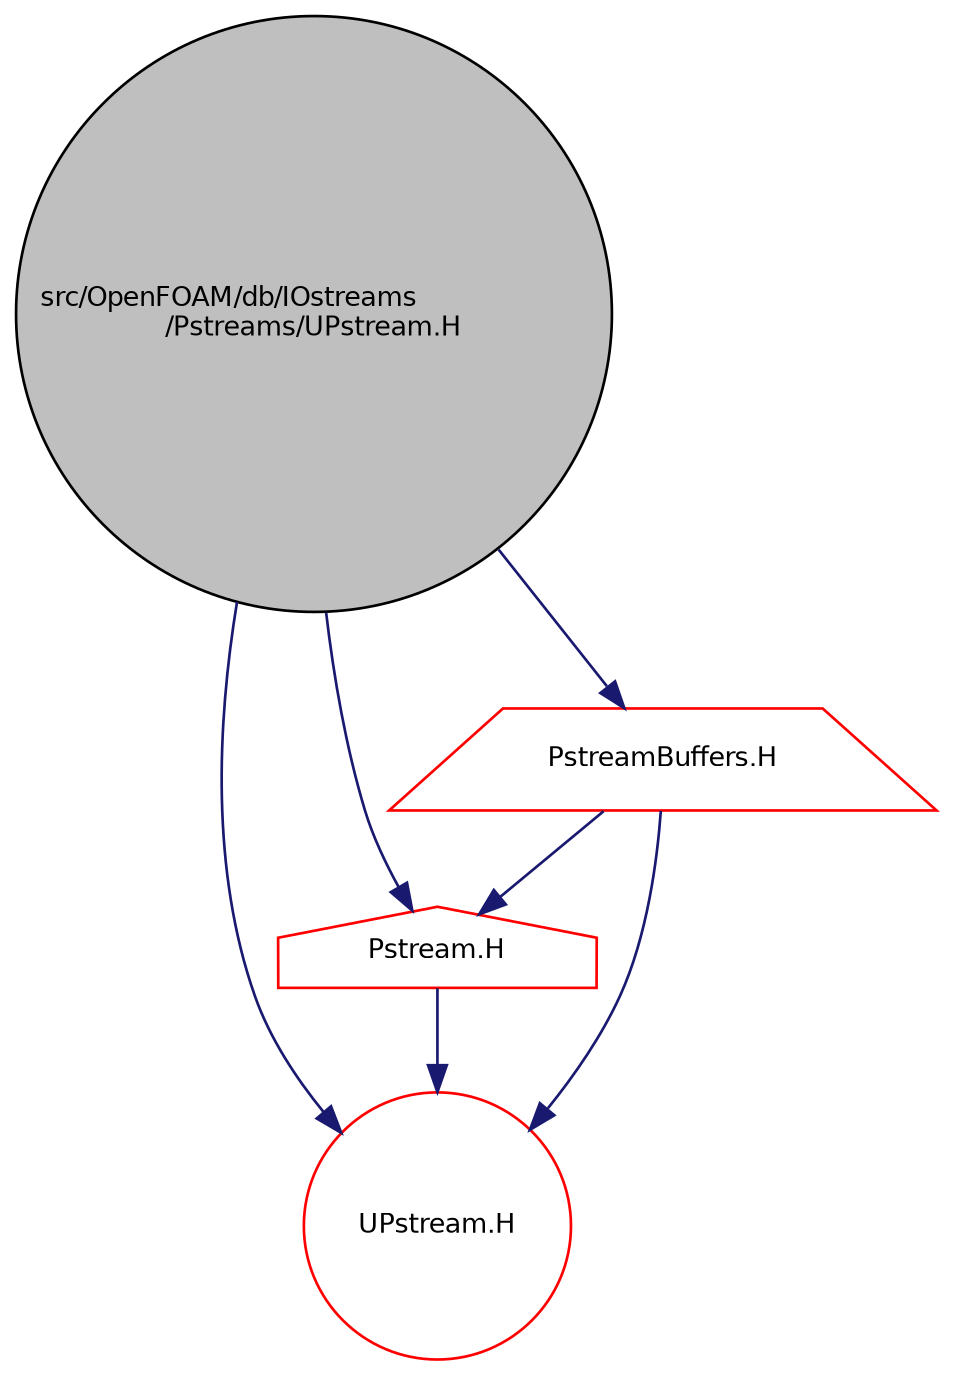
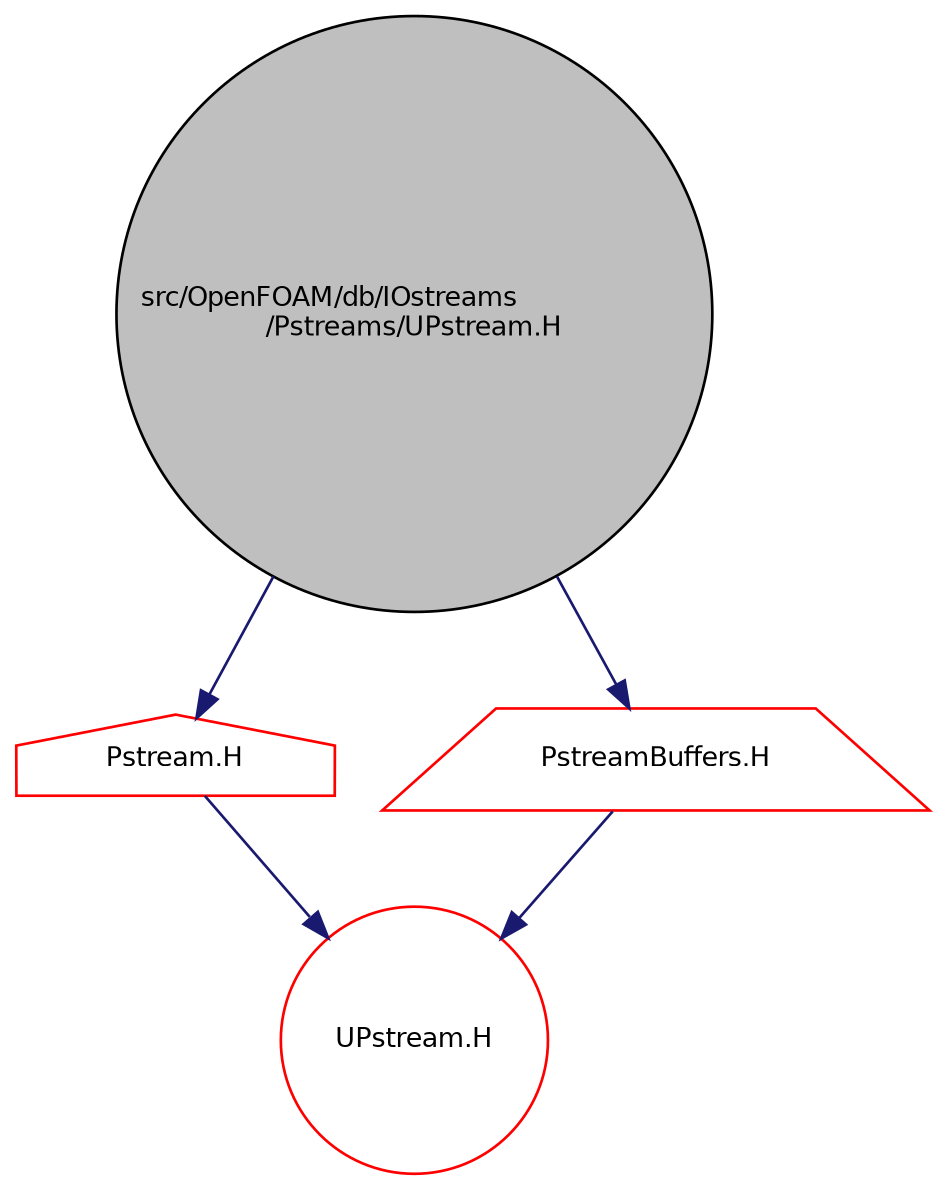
edge "PstreamBuffers.H" -> "Pstream.H": removed
edge "src/OpenFOAM/db/IOstreams /Pstreams/UPstream.H" -> "UPstream.H": removed
